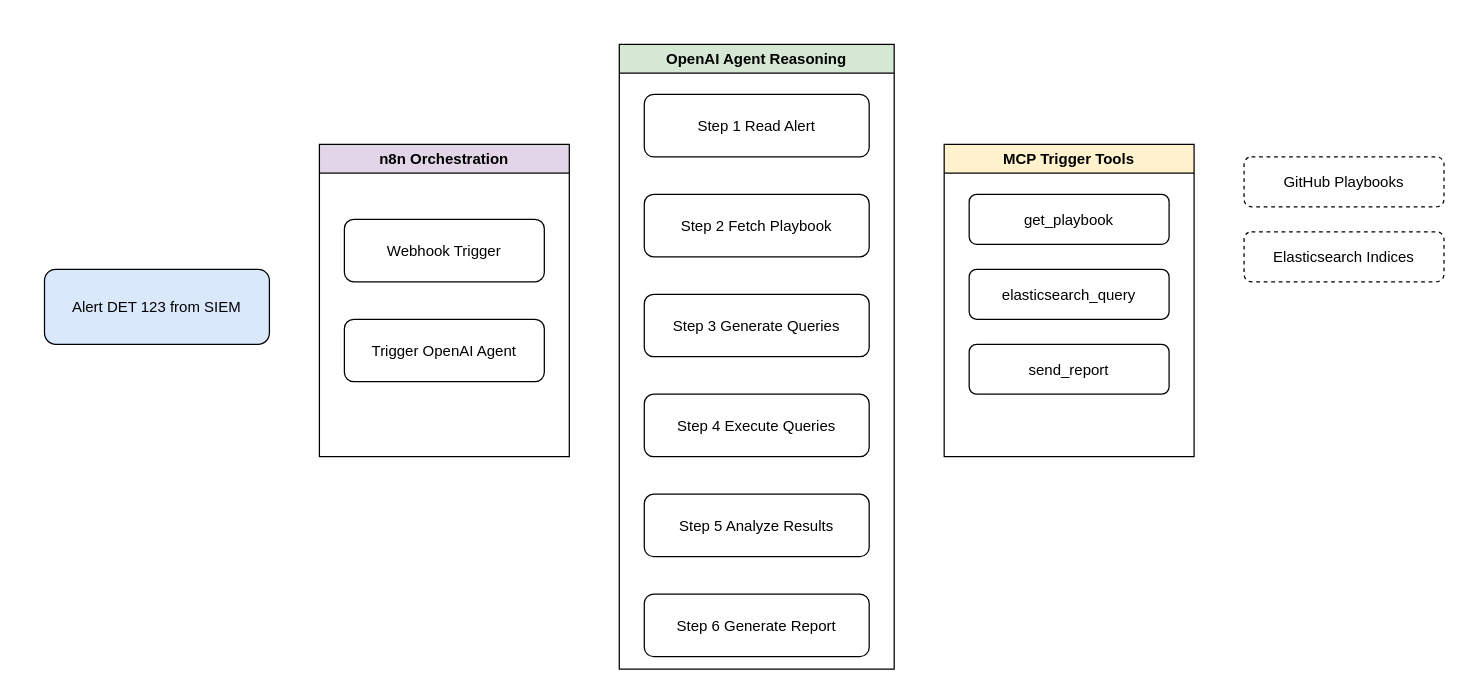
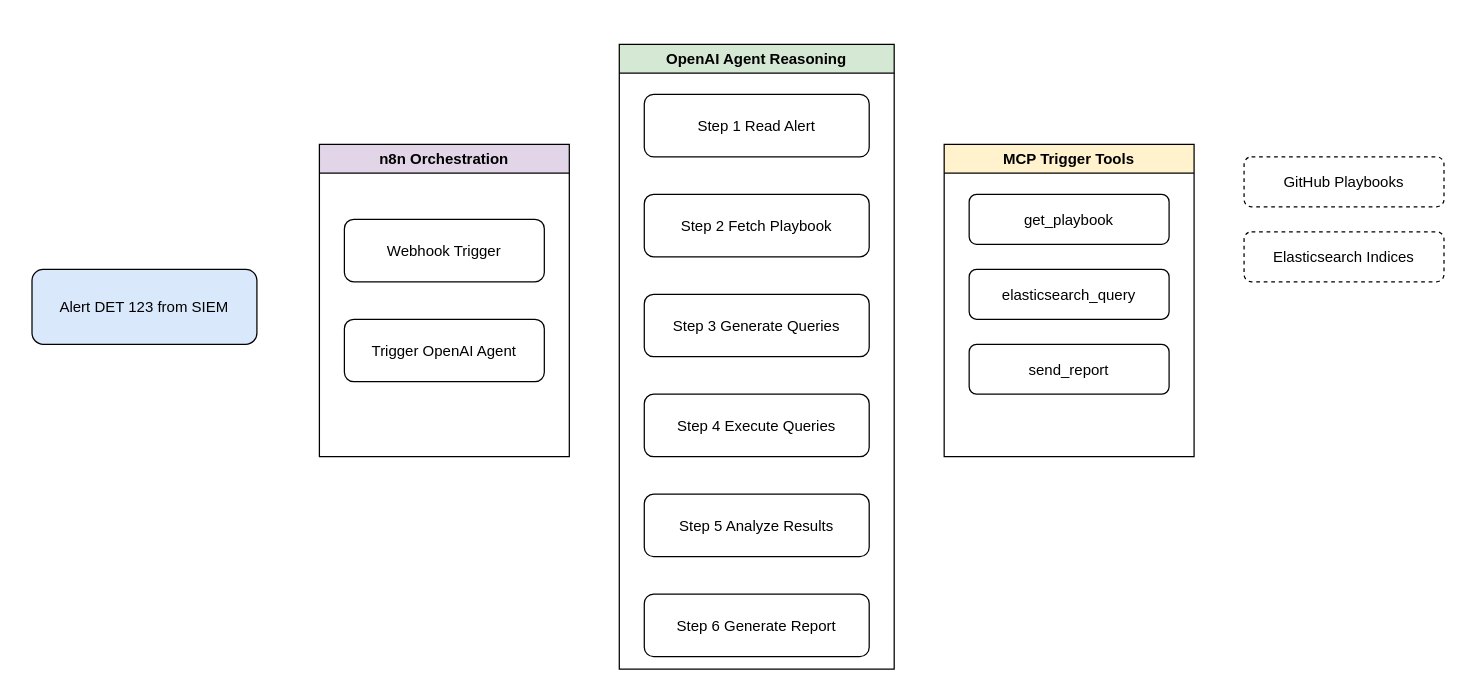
node "Alert DET 123 from SIEM": moved (157, 307) -> (144, 307)
